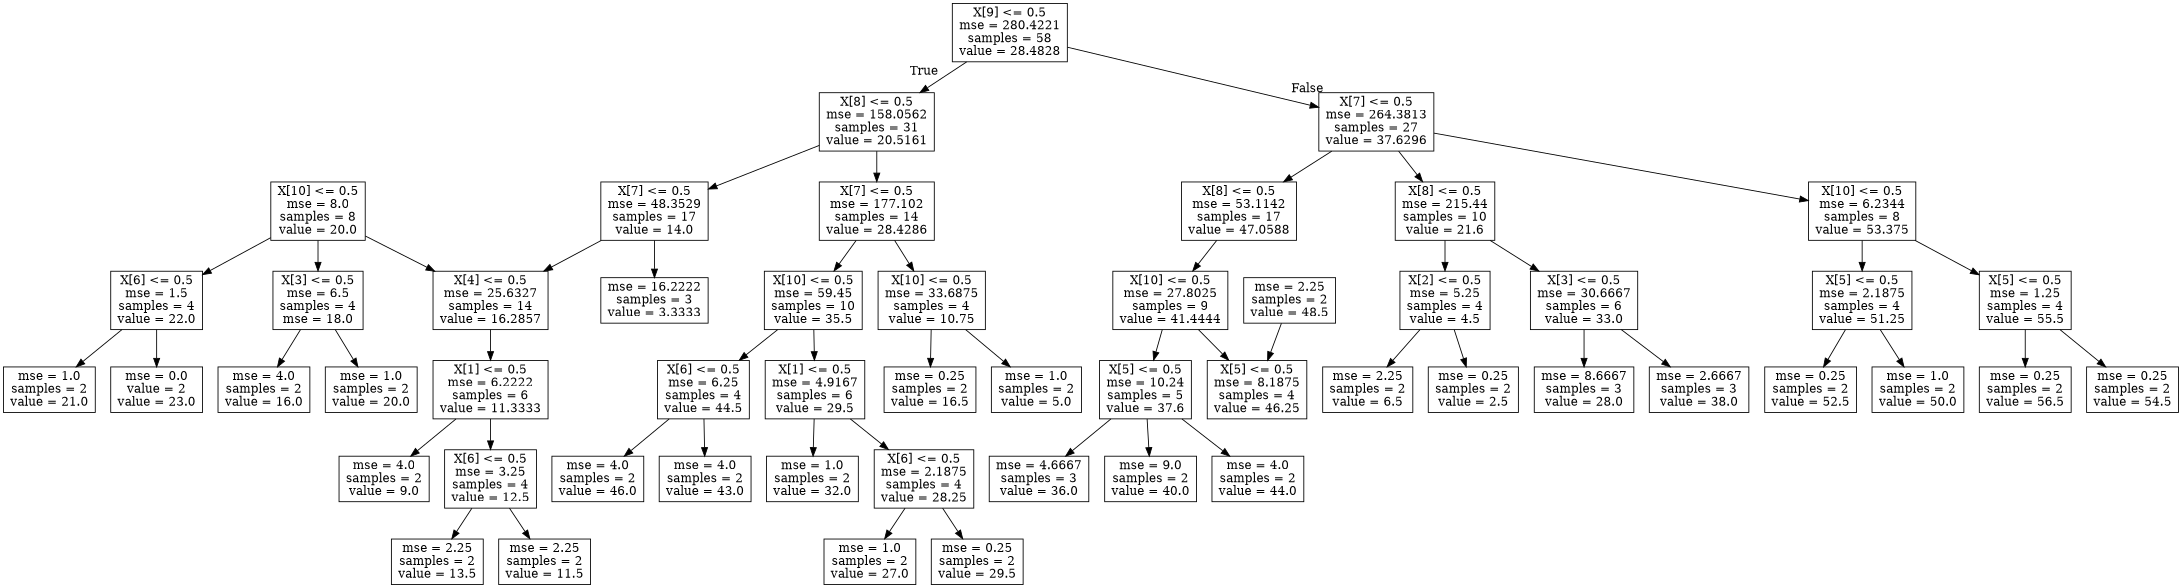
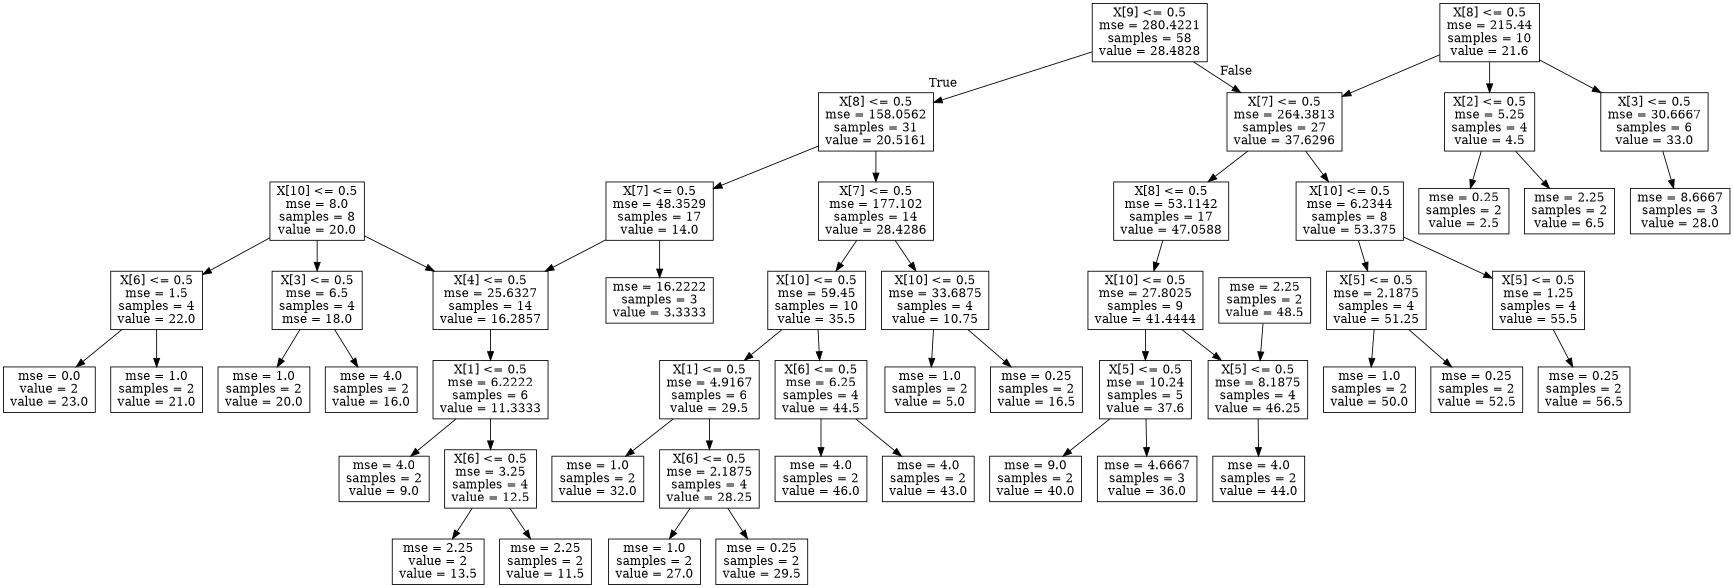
edge "X[7] <= 0.5 mse = 264.3813 samples = 27 value = 37.6296" -> "X[8] <= 0.5 mse = 215.44 samples = 10 value = 21.6": reversed
node "mse = 2.6667 samples = 3 value = 38.0": removed
node "mse = 0.25 samples = 2 value = 54.5": removed
edge "X[5] <= 0.5 mse = 10.24 samples = 5 value = 37.6" -> "mse = 4.0 samples = 2 value = 44.0": now "X[5] <= 0.5 mse = 8.1875 samples = 4 value = 46.25" -> "mse = 4.0 samples = 2 value = 44.0"
node "mse = 2.25 samples = 2 value = 13.5": label "mse = 2.25 samples = 2 value = 13.5" -> "mse = 2.25 value = 2 value = 13.5"
